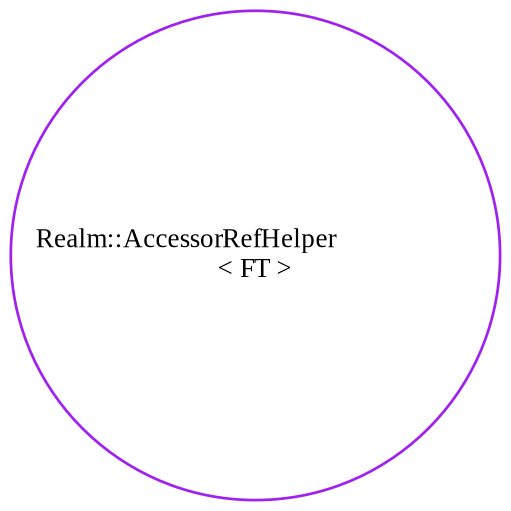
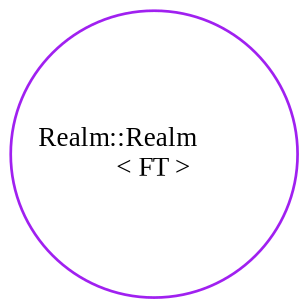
node "Realm::AccessorRefHelper < FT >": label "Realm::AccessorRefHelper < FT >" -> "Realm::Realm < FT >"
